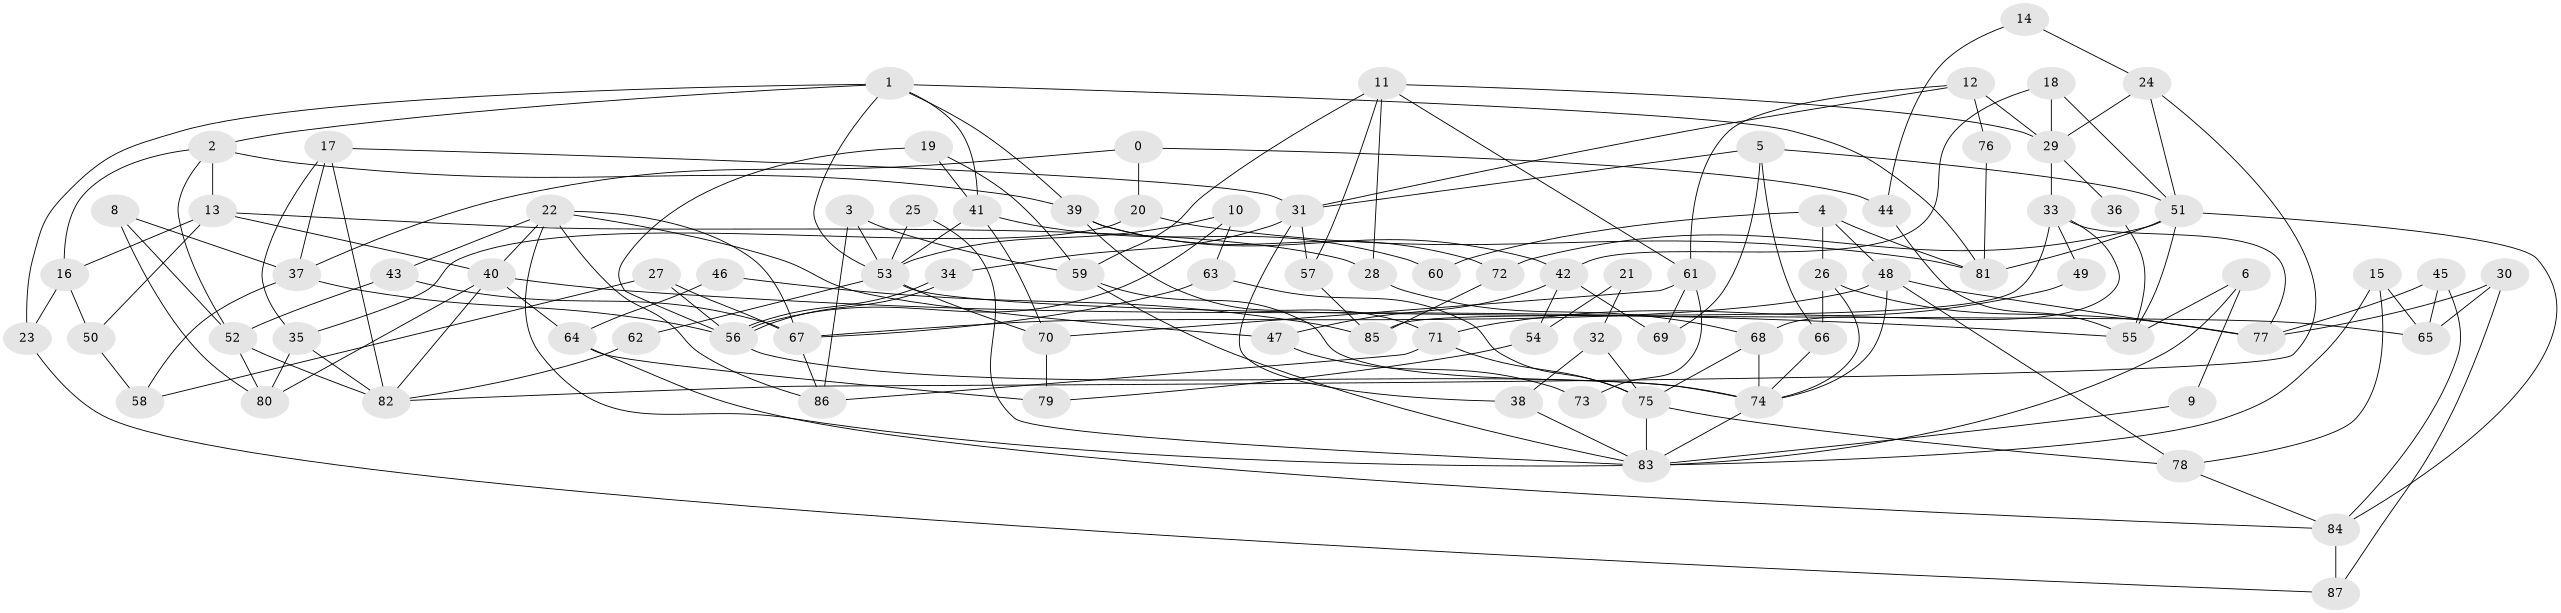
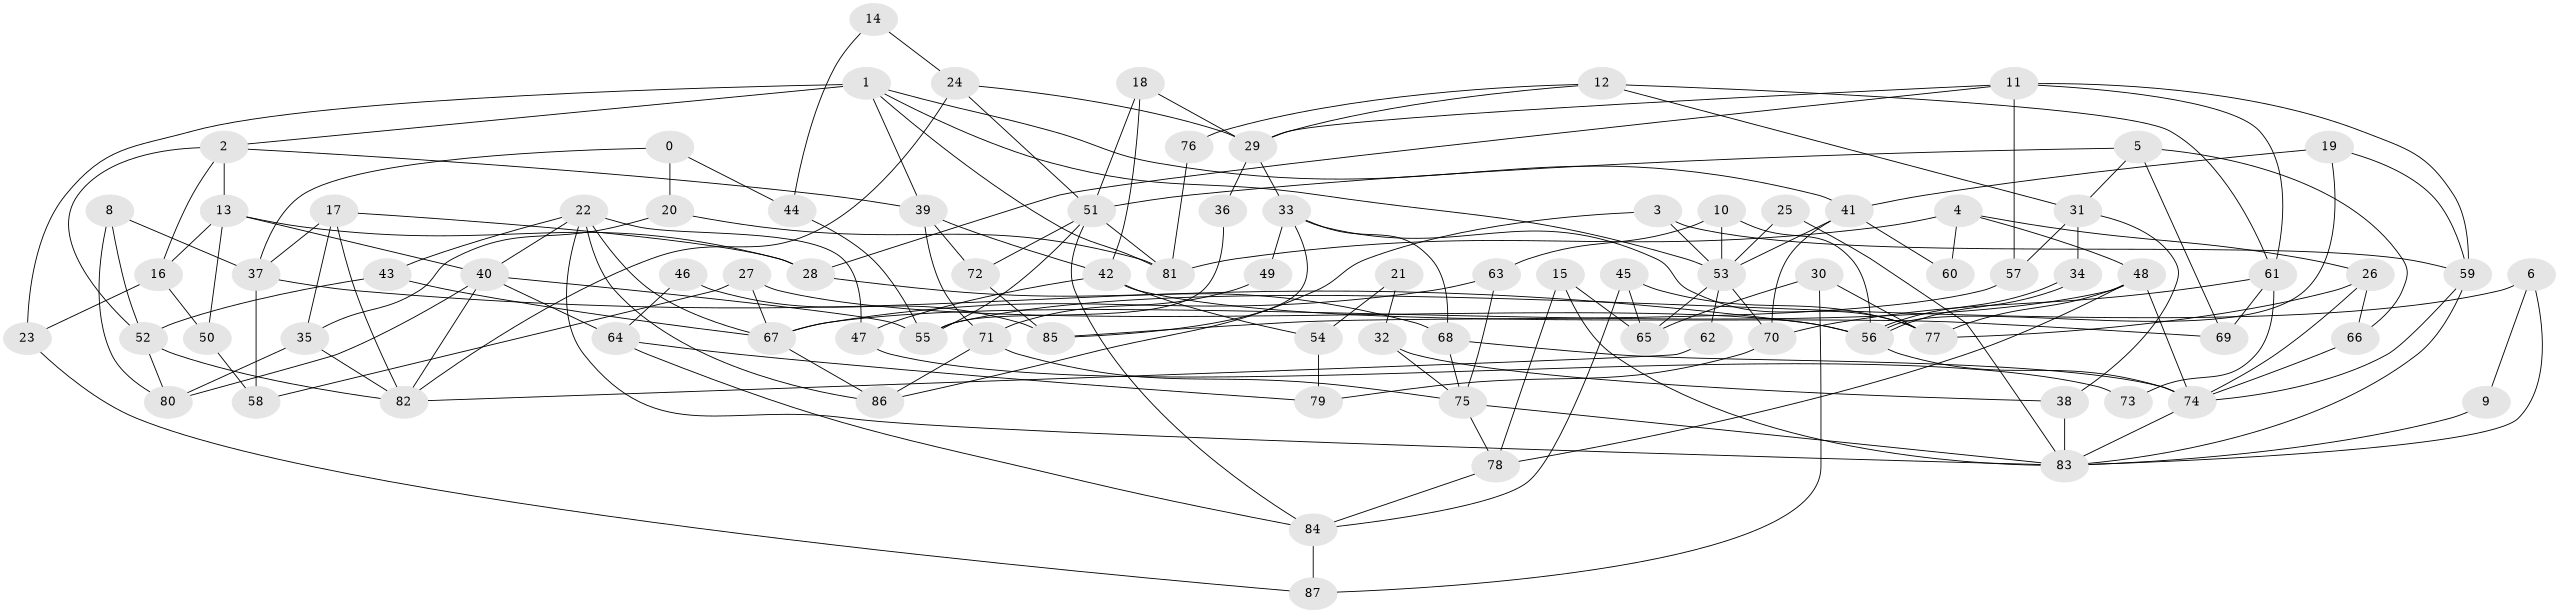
edge "17" -- "31": now "17" -- "28"
